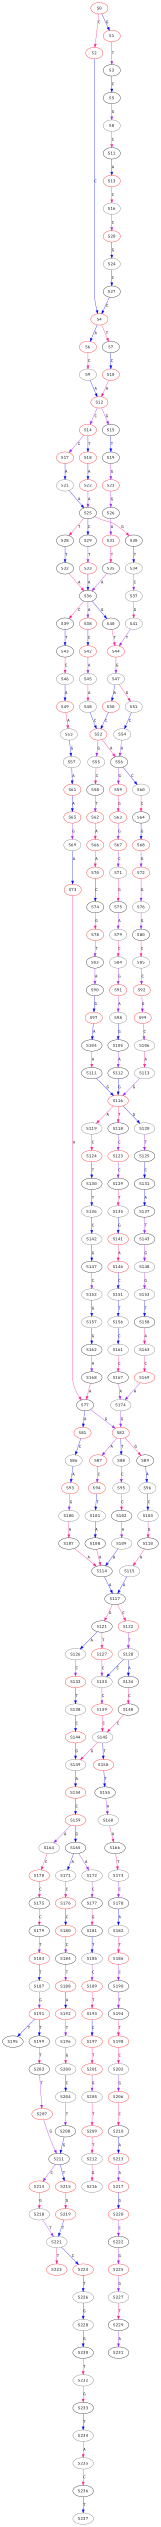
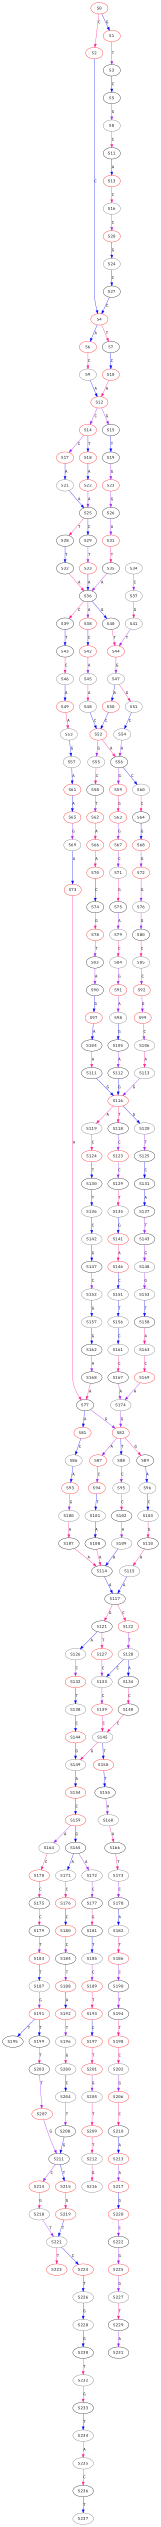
node "S30": removed
